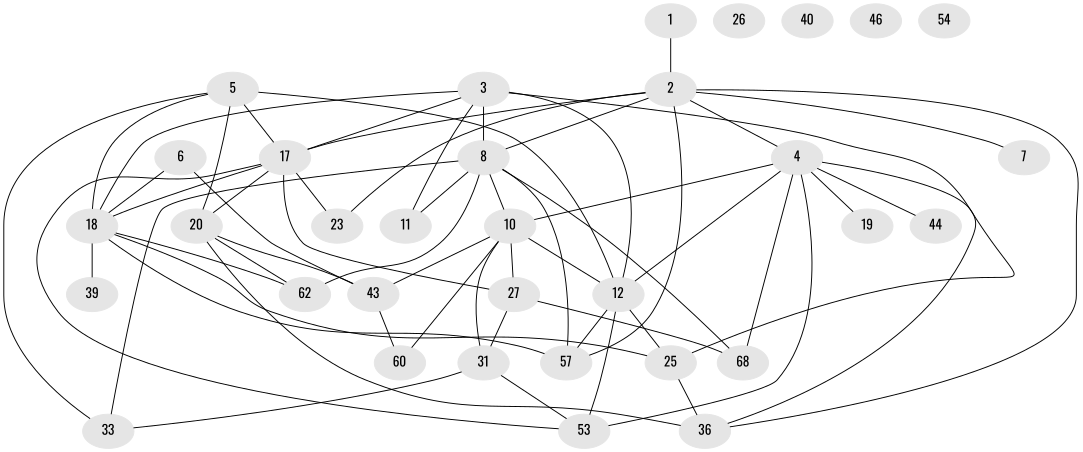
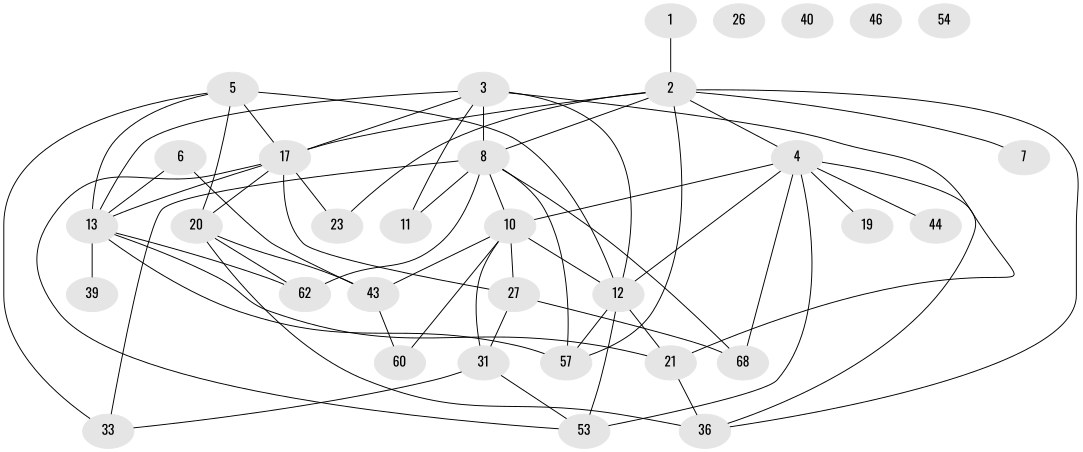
node "18": label "18" -> "13"
node "25": label "25" -> "21"
